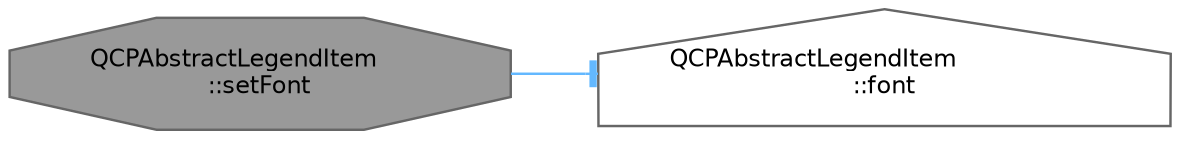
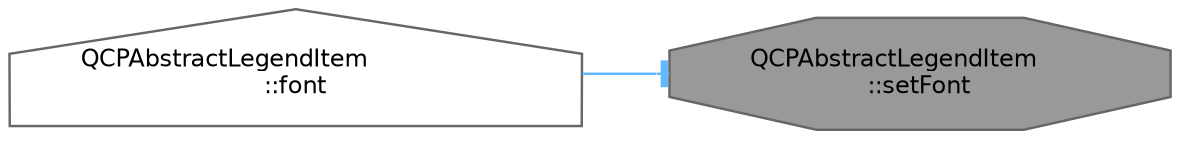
edge "QCPAbstractLegendItem ::setFont" -> "QCPAbstractLegendItem ::font": reversed
